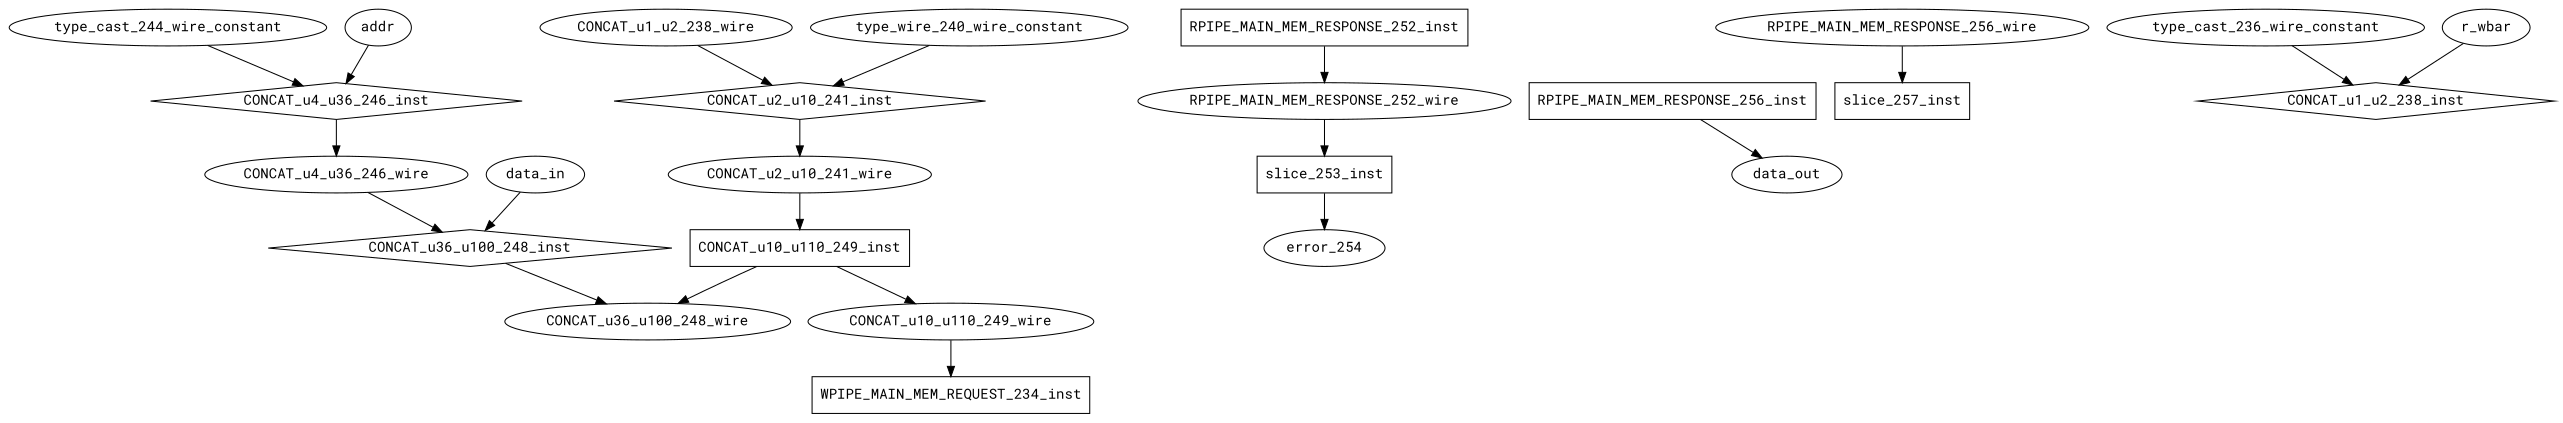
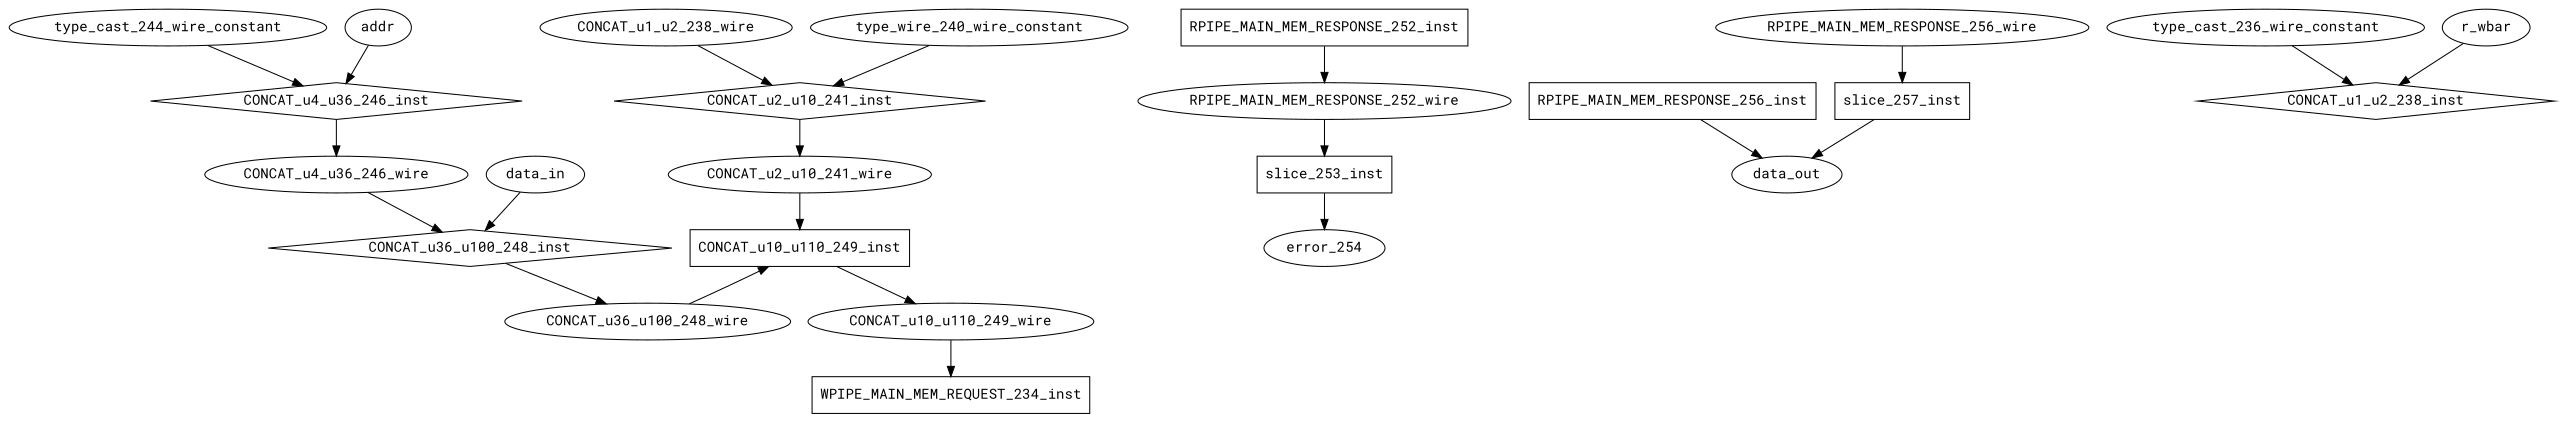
edge "slice_257_inst" -> "data_out": added
edge "CONCAT_u10_u110_249_inst" -> "CONCAT_u36_u100_248_wire": reversed
